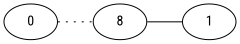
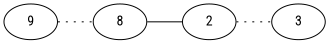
node "0": label "0" -> "9"
node "1": label "1" -> "2"
node "3": added
